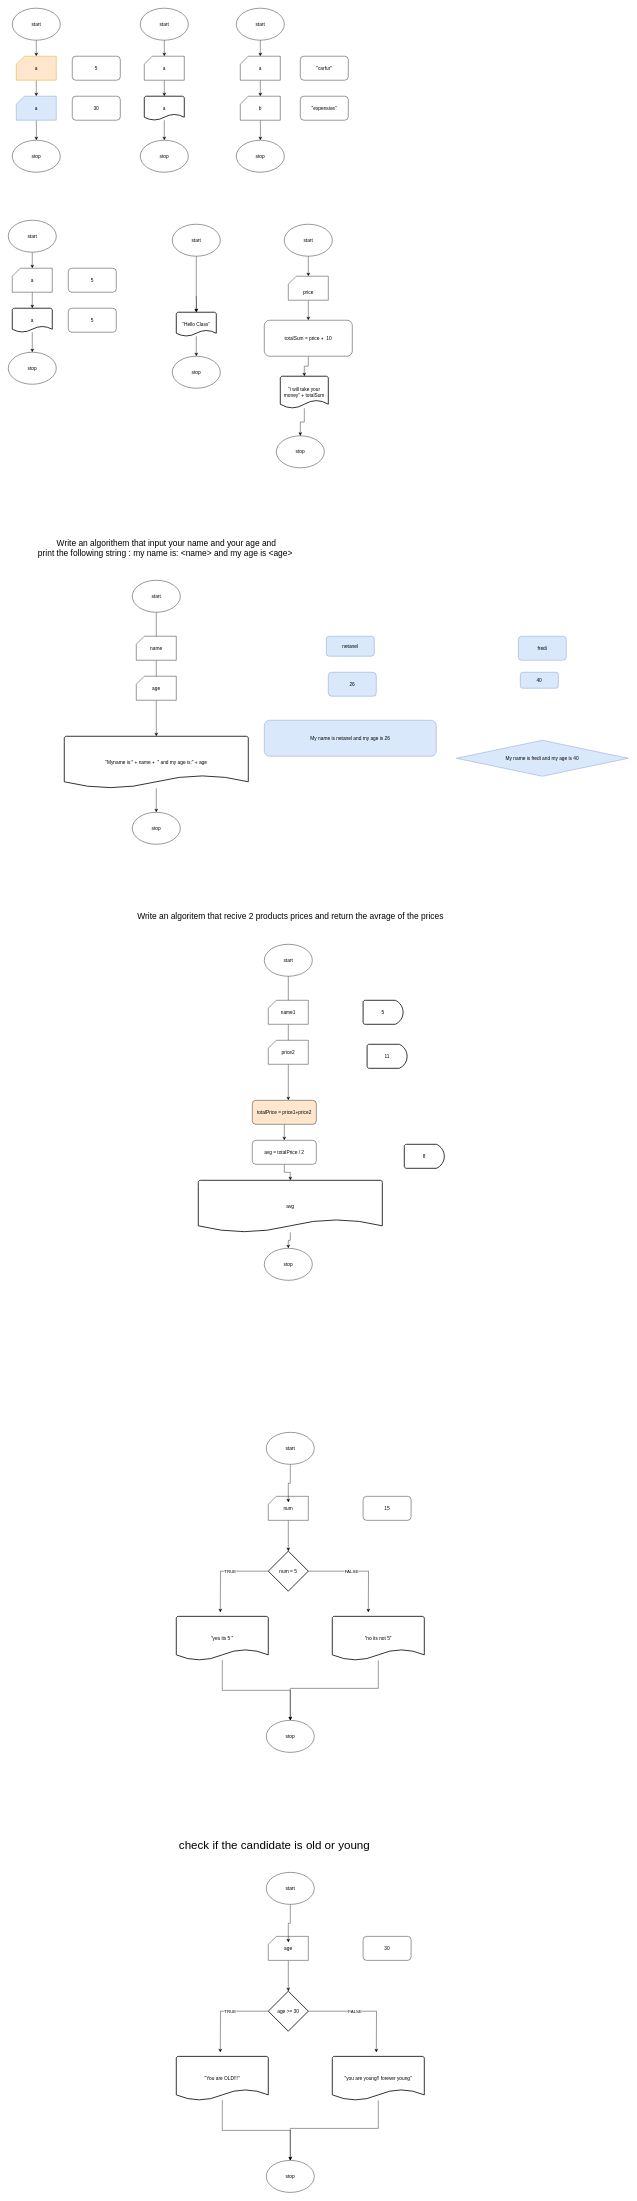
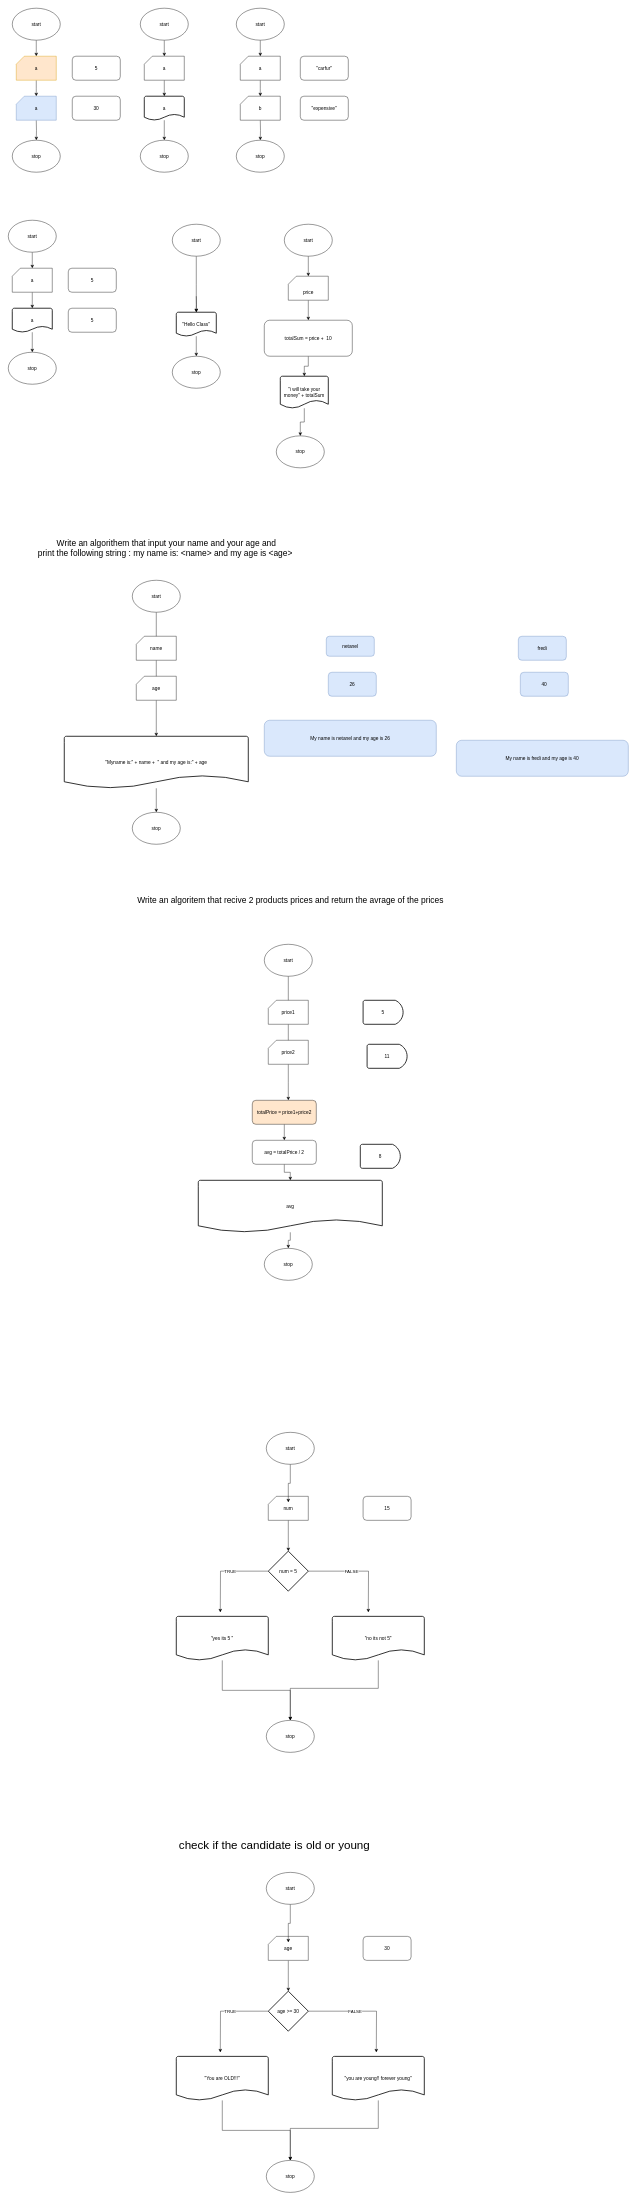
node "40": size 38x16 -> 48x24
node "My name is fredi and my age is 40": shape diamond -> rounded rectangle
node "Write an algoritem that recive 2 products prices and return the avrage of the prices": moved (290, 916) -> (290, 900)
node "name1": label "name1" -> "price1"
node "8": moved (424, 1156) -> (380, 1156)
